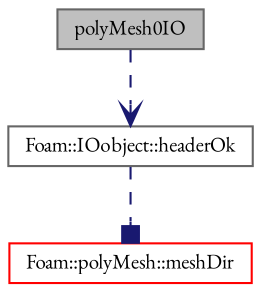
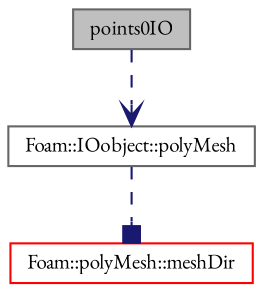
node "polyMesh0IO": label "polyMesh0IO" -> "points0IO"
node "Foam::IOobject::headerOk": label "Foam::IOobject::headerOk" -> "Foam::IOobject::polyMesh"
